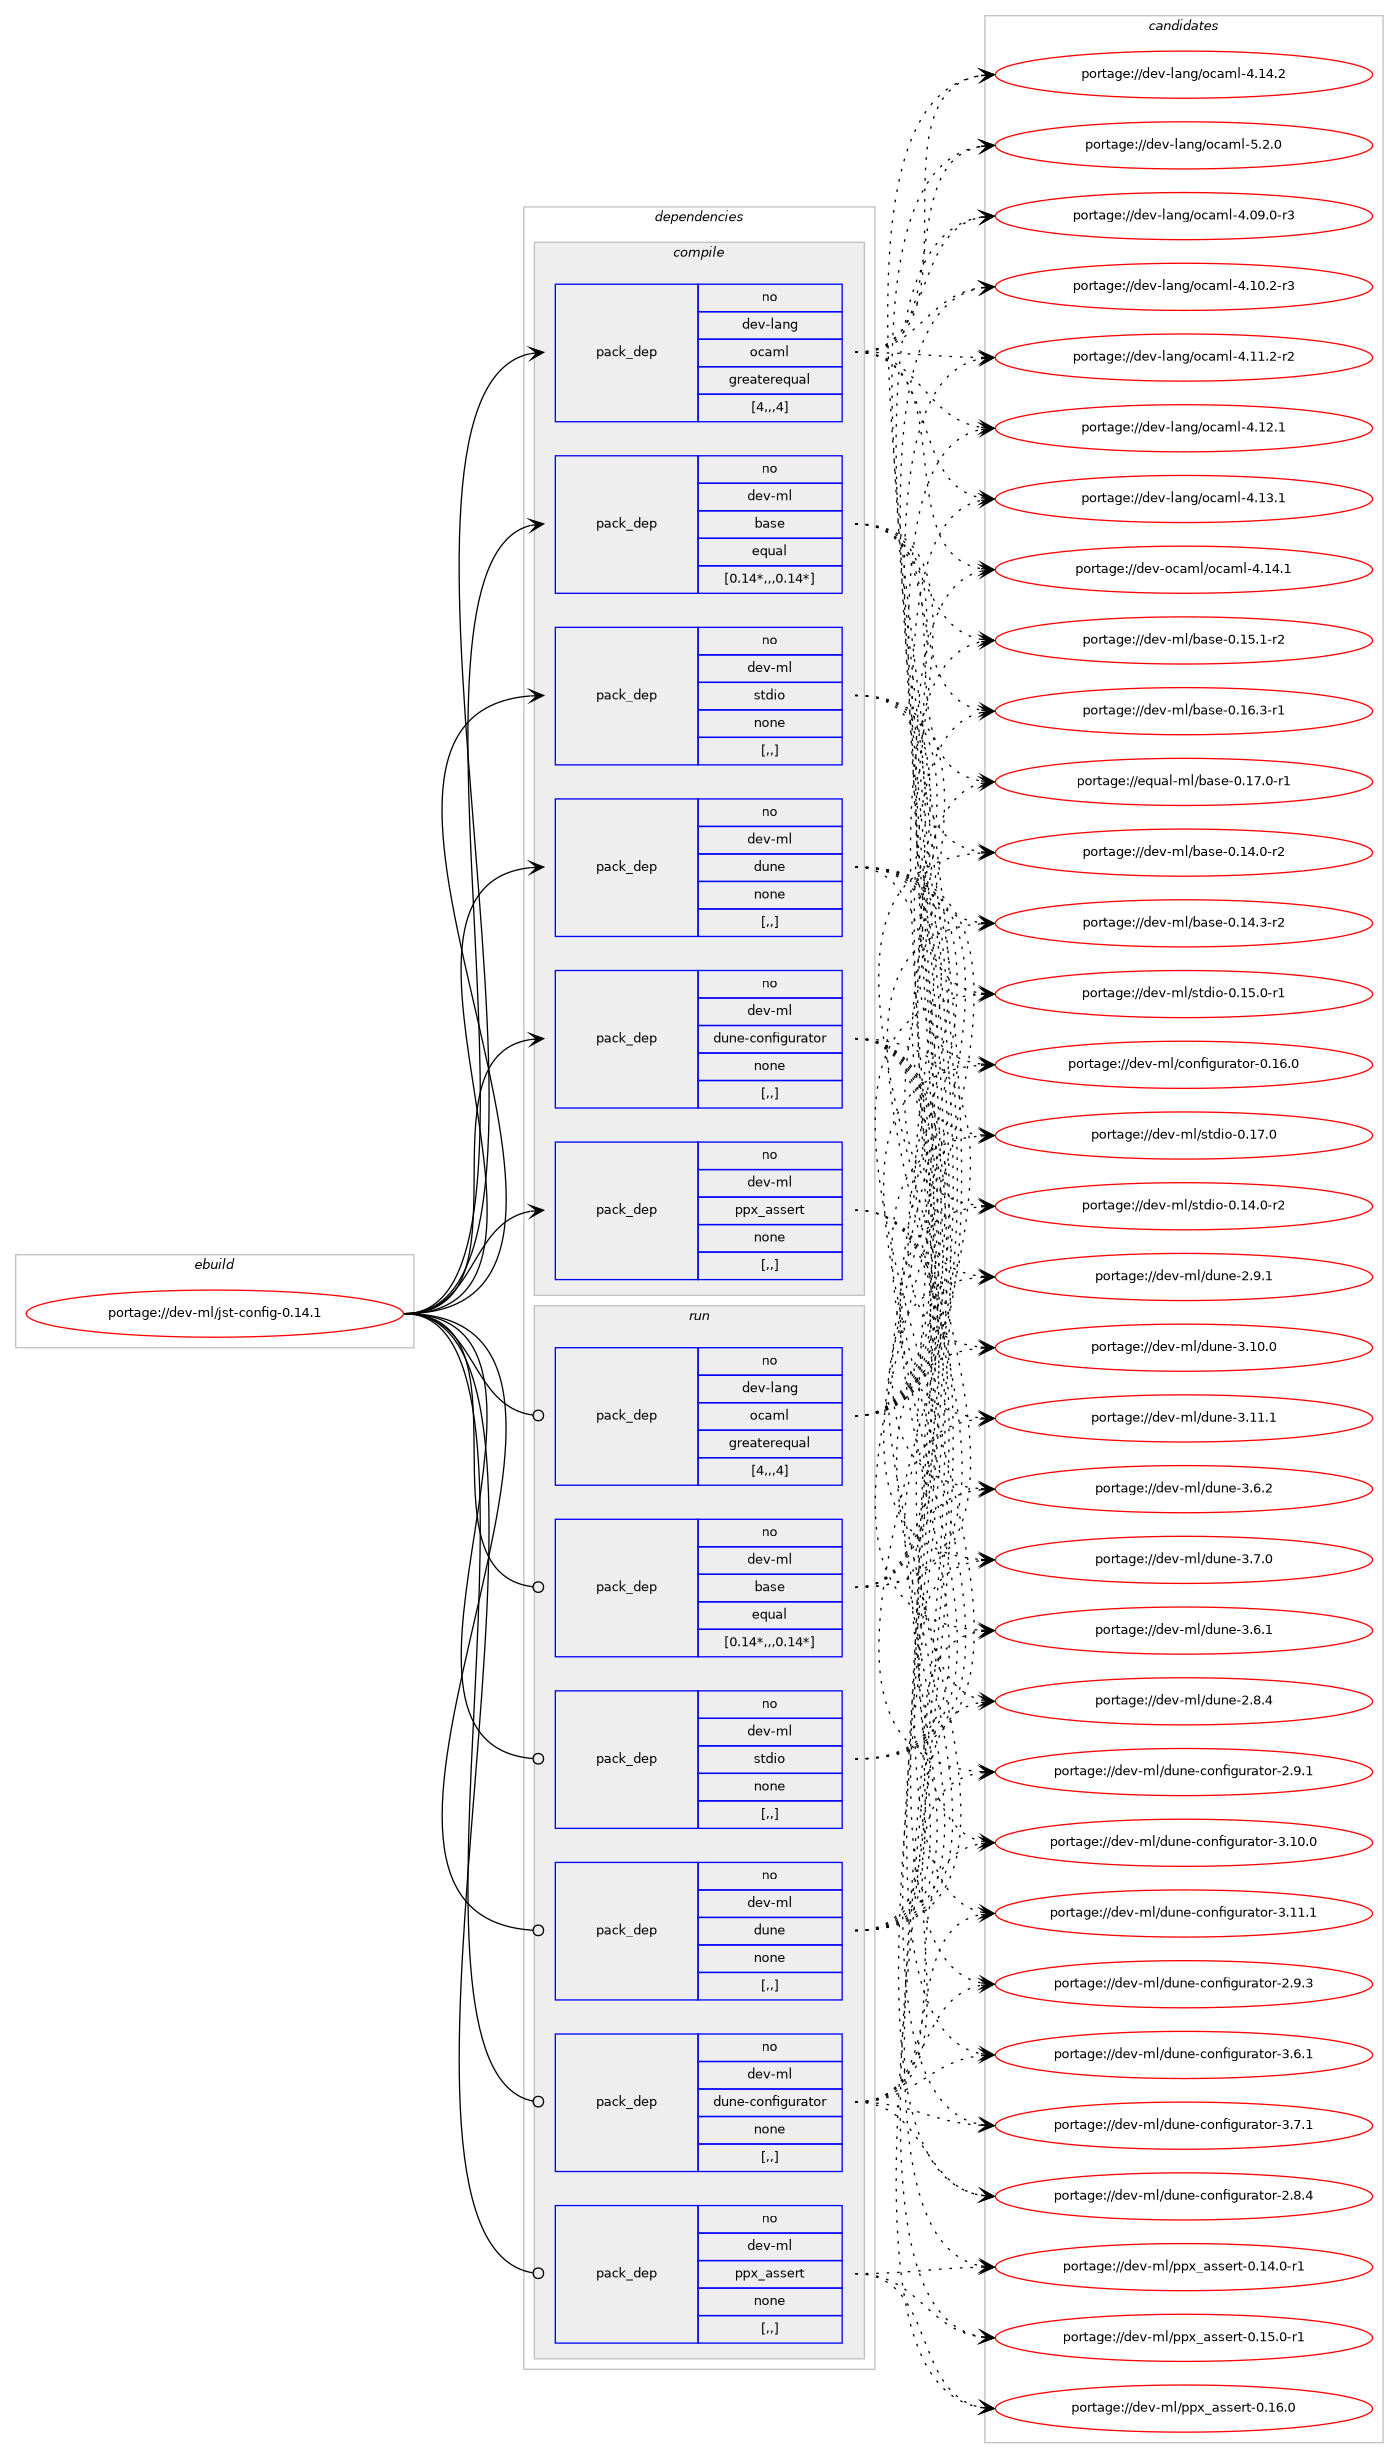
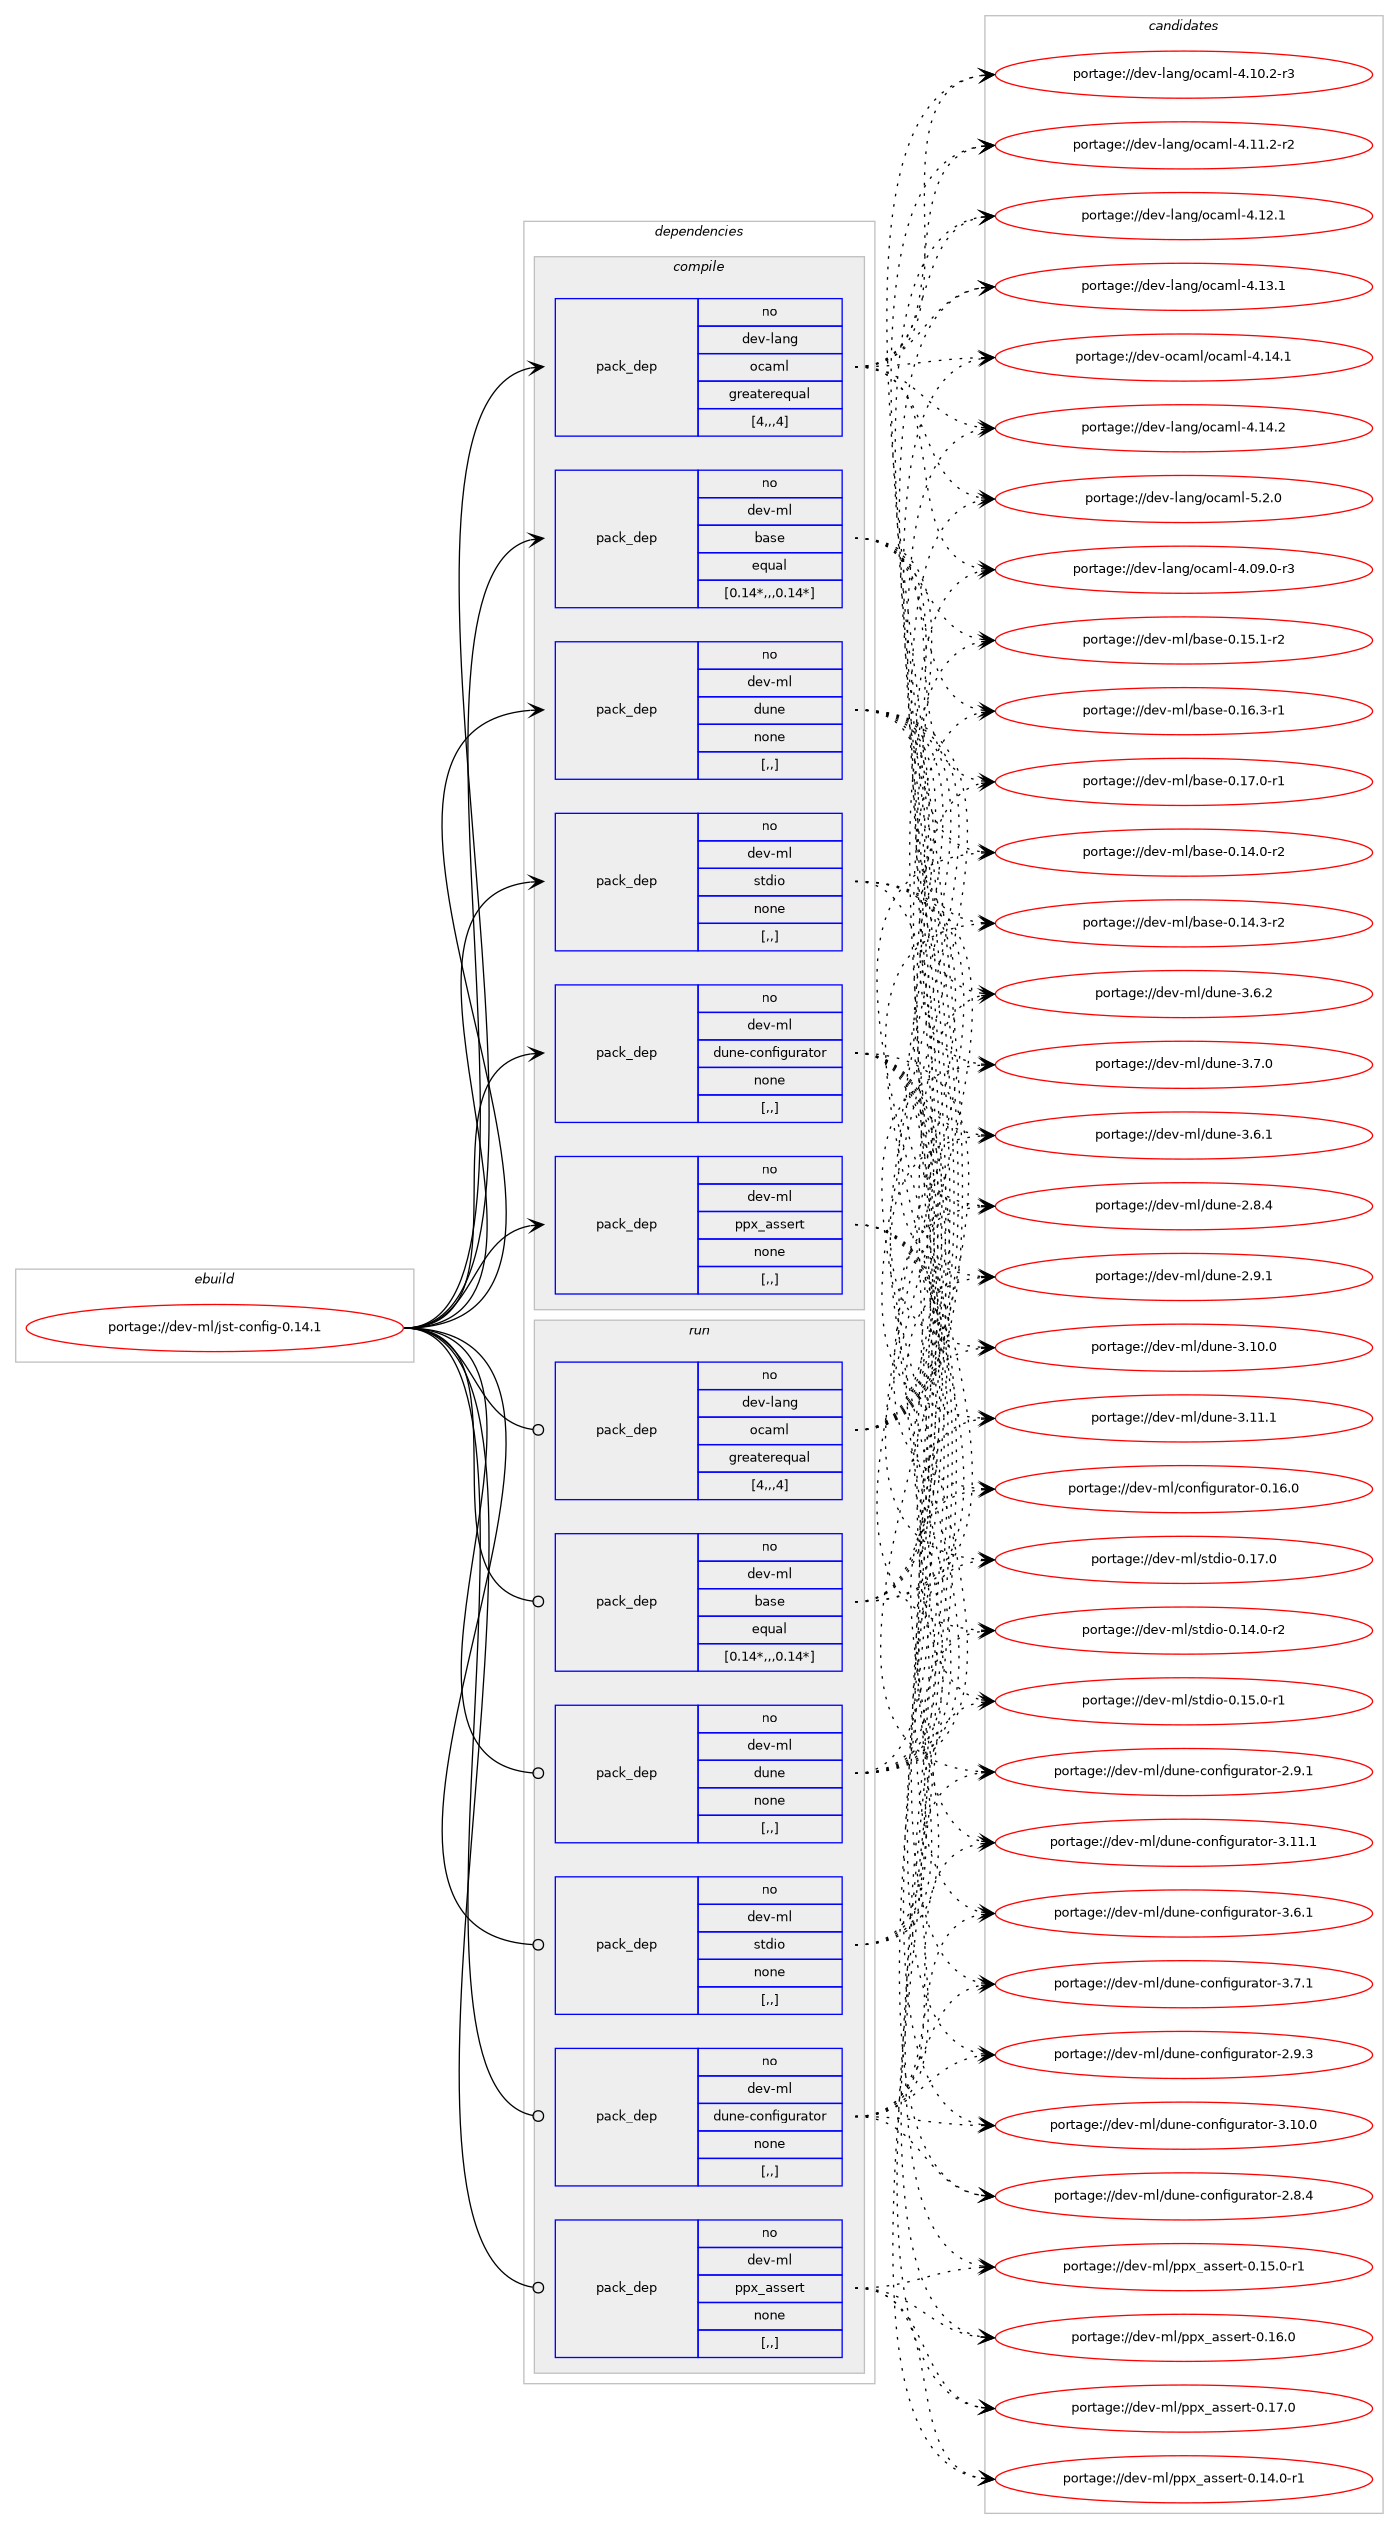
node "portage://equal-ml/base-0.17.0-r1": label "portage://equal-ml/base-0.17.0-r1" -> "portage://dev-ml/base-0.17.0-r1"
node "portage://dev-ml/ppx_assert-0.17.0": added
